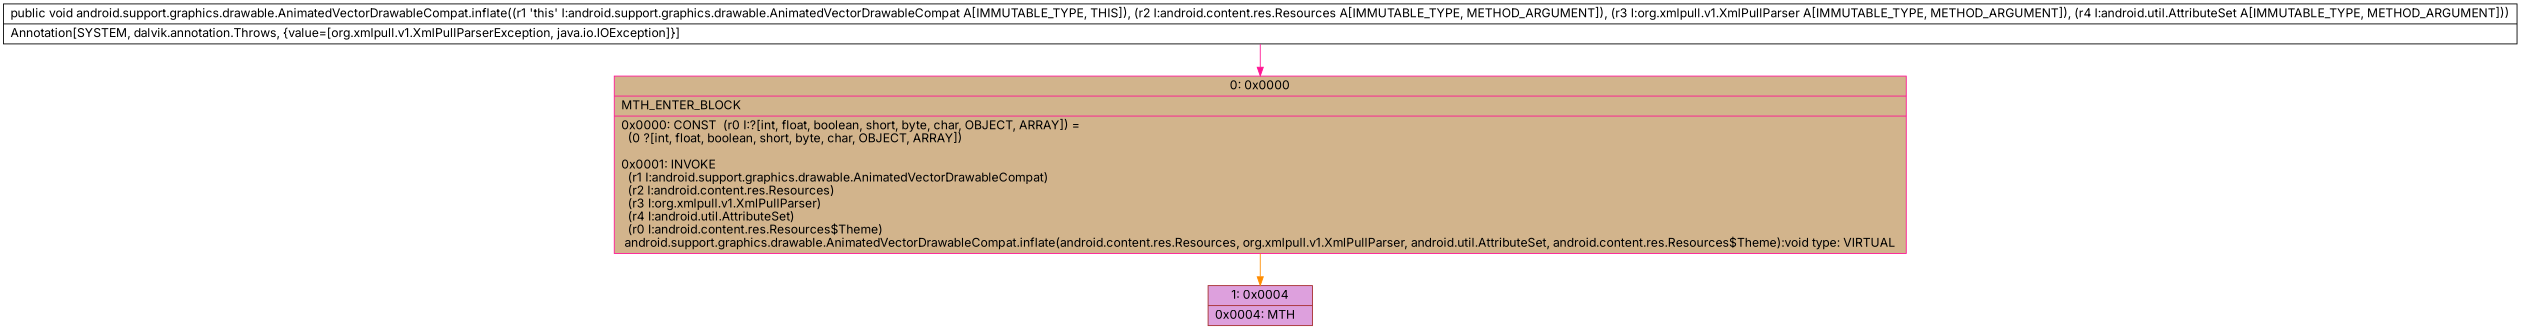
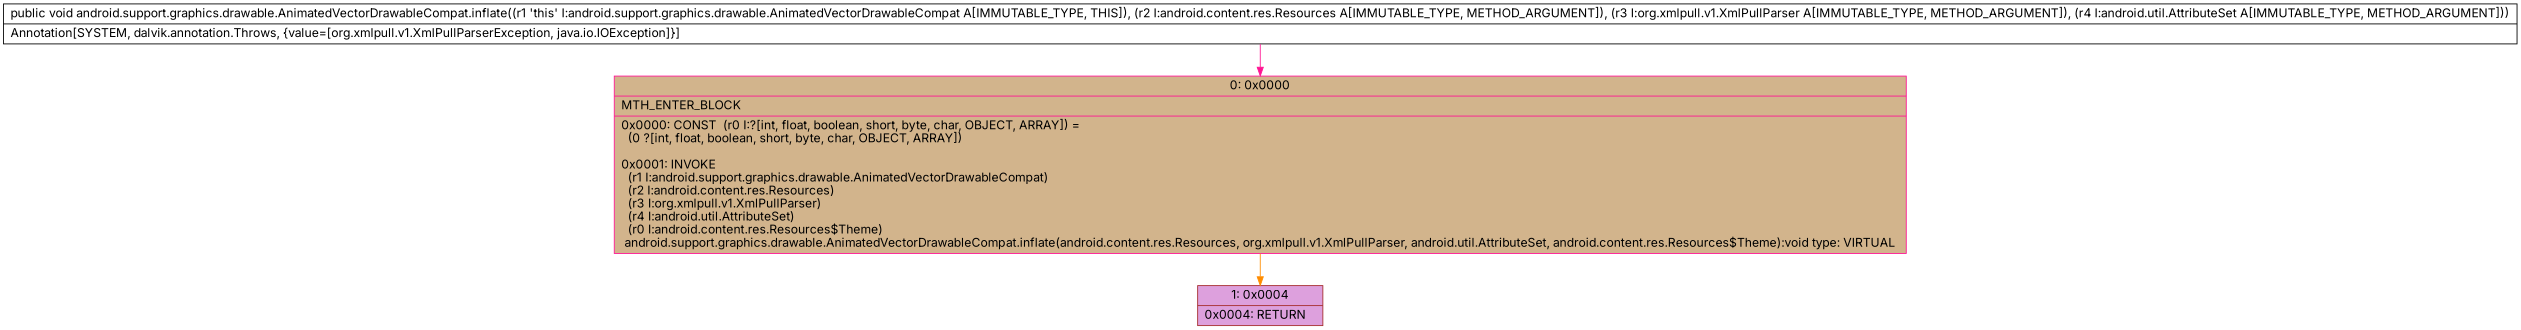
node "1: 0x0004": text "0x0004: MTH" -> "0x0004: RETURN"
